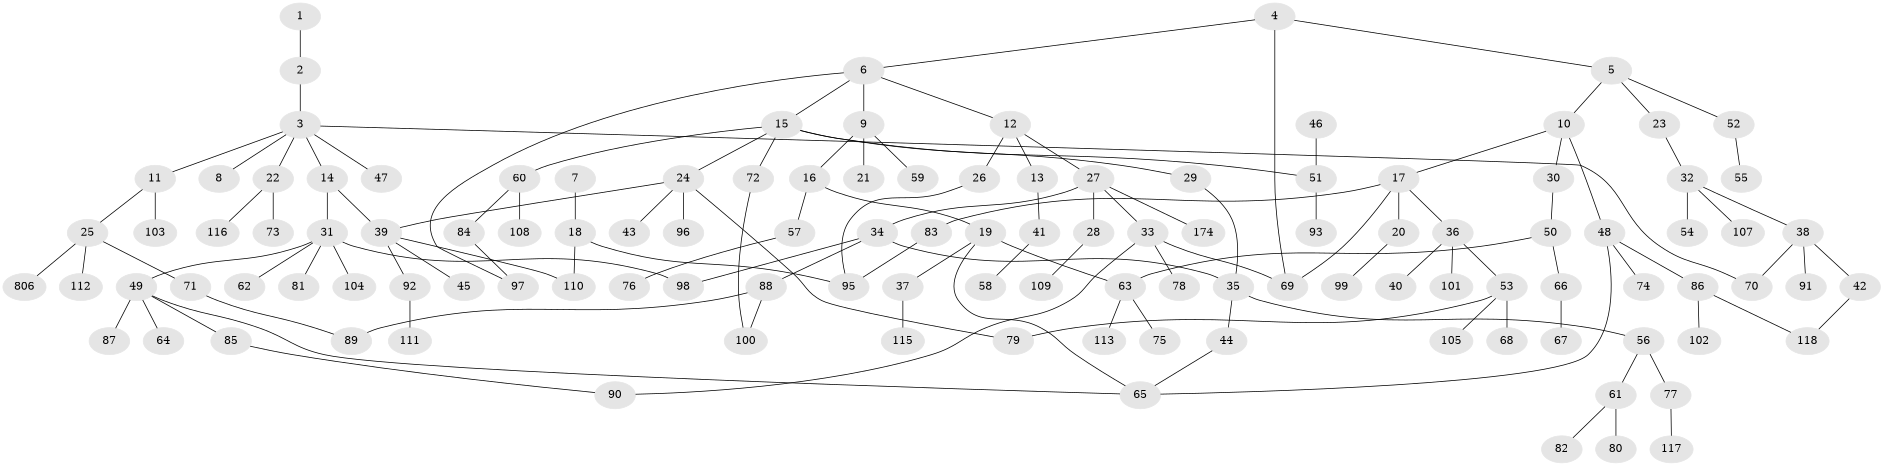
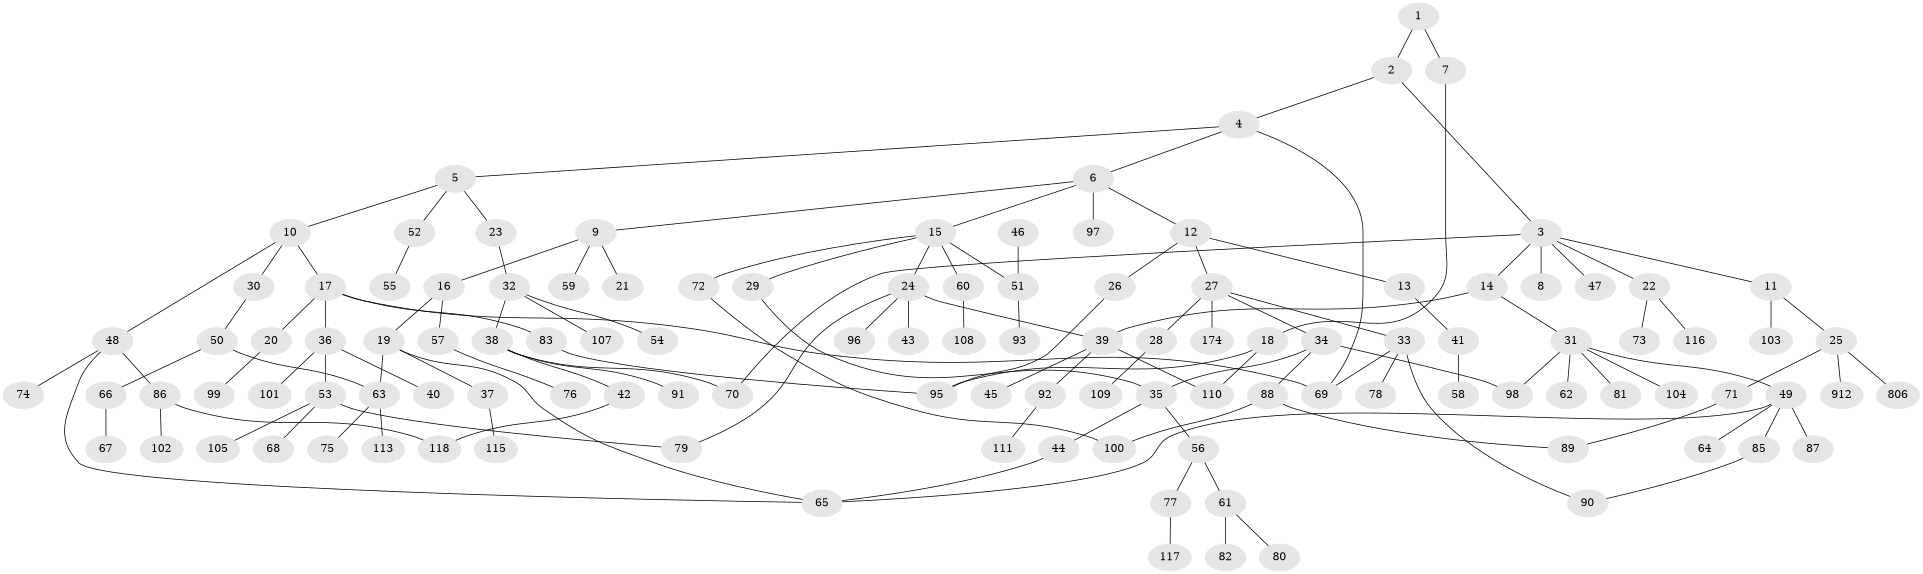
edge "1" -- "7": added
edge "2" -- "4": added
node "84": removed
node "112": label "112" -> "912"
